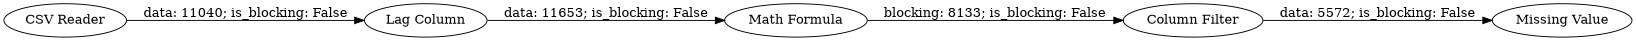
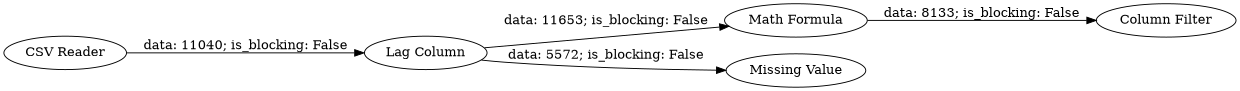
edge "Math Formula" -> "Column Filter": label "blocking: 8133; is_blocking: False" -> "data: 8133; is_blocking: False"
edge "Column Filter" -> "Missing Value": now "Lag Column" -> "Missing Value"
